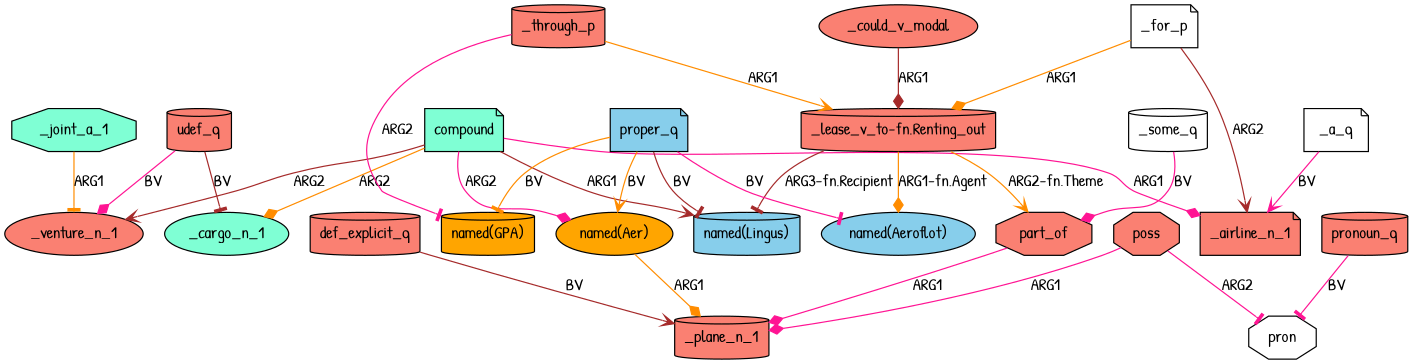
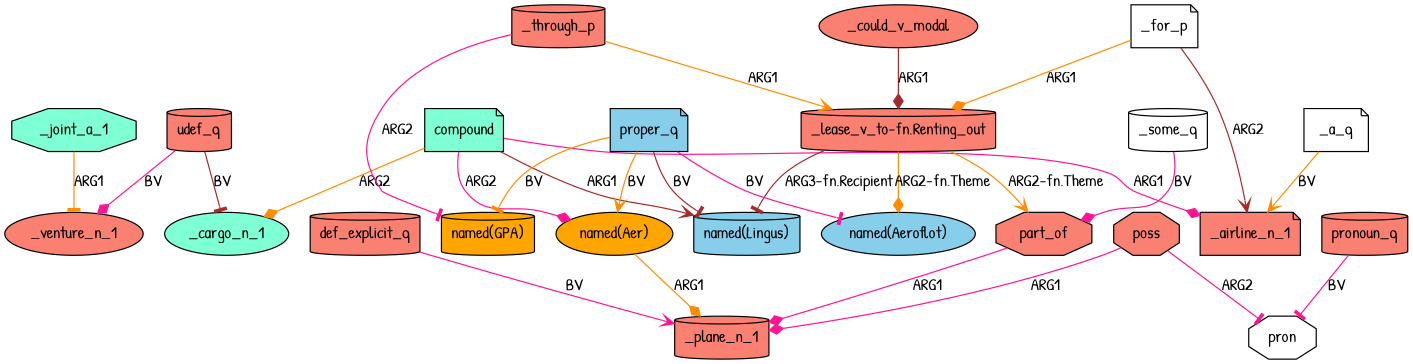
edge "compound" -> "_venture_n_1": removed, label "ARG2"
edge "_a_q" -> "_airline_n_1": color deeppink -> darkorange
edge "_lease_v_to-fn.Renting_out" -> "named(Aeroflot)": label "ARG1-fn.Agent" -> "ARG2-fn.Theme"
edge "def_explicit_q" -> "_plane_n_1": color brown -> deeppink
